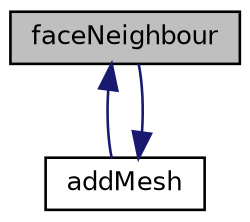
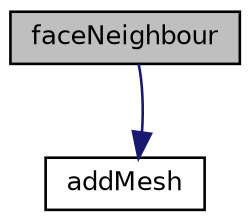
edge "addMesh" -> "faceNeighbour": removed
